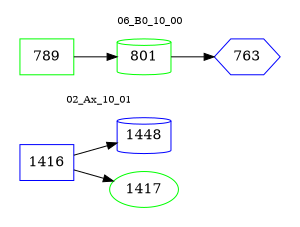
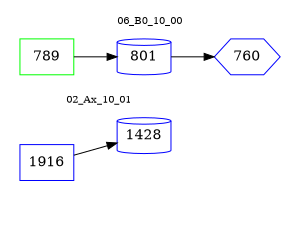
node "801": color green -> blue
node "763": label "763" -> "760"
node "1448": label "1448" -> "1428"
node "1416": label "1416" -> "1916"
node "1417": removed
